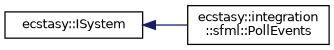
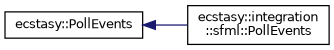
node "ecstasy::ISystem": label "ecstasy::ISystem" -> "ecstasy::PollEvents"
